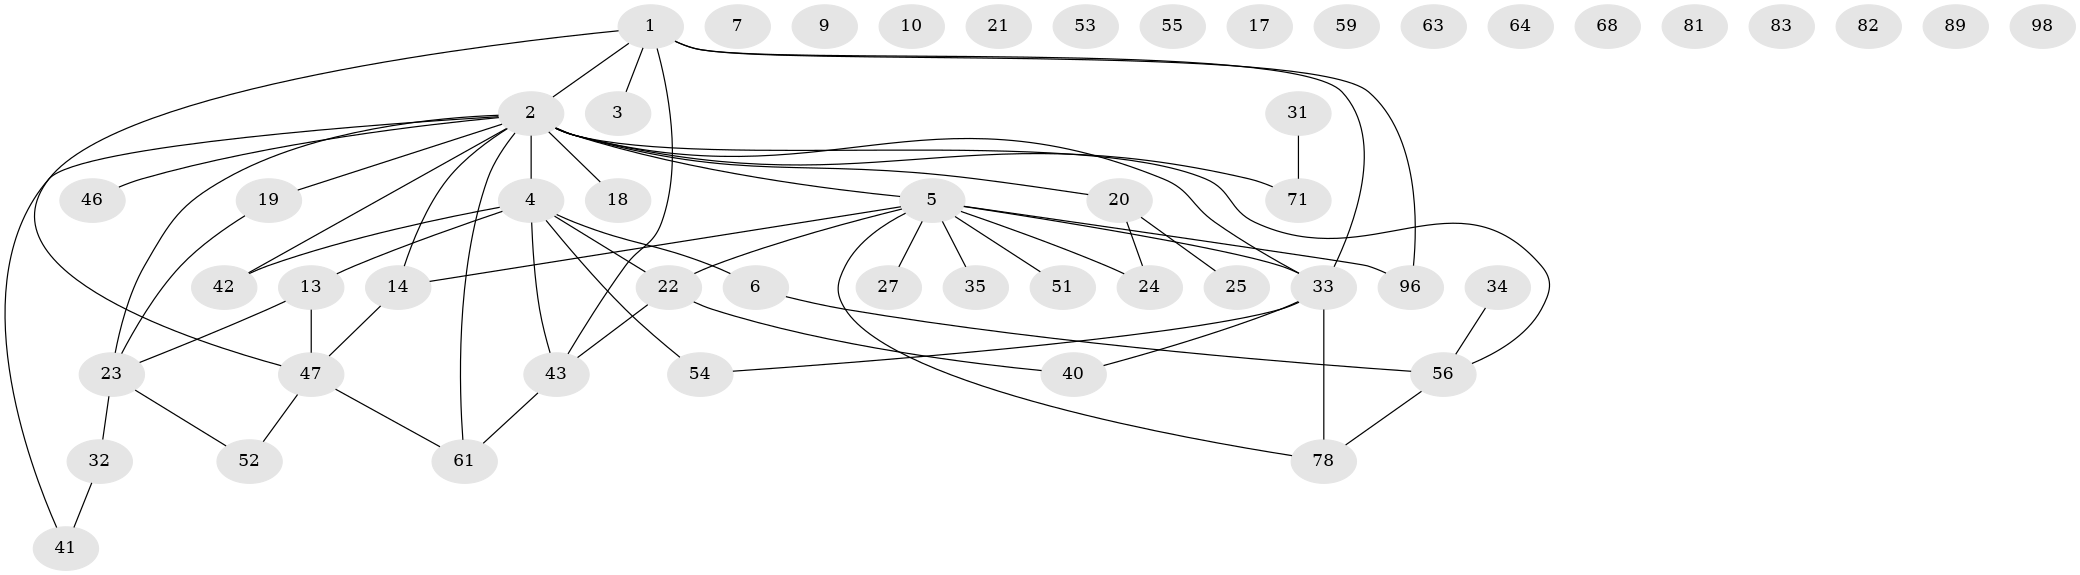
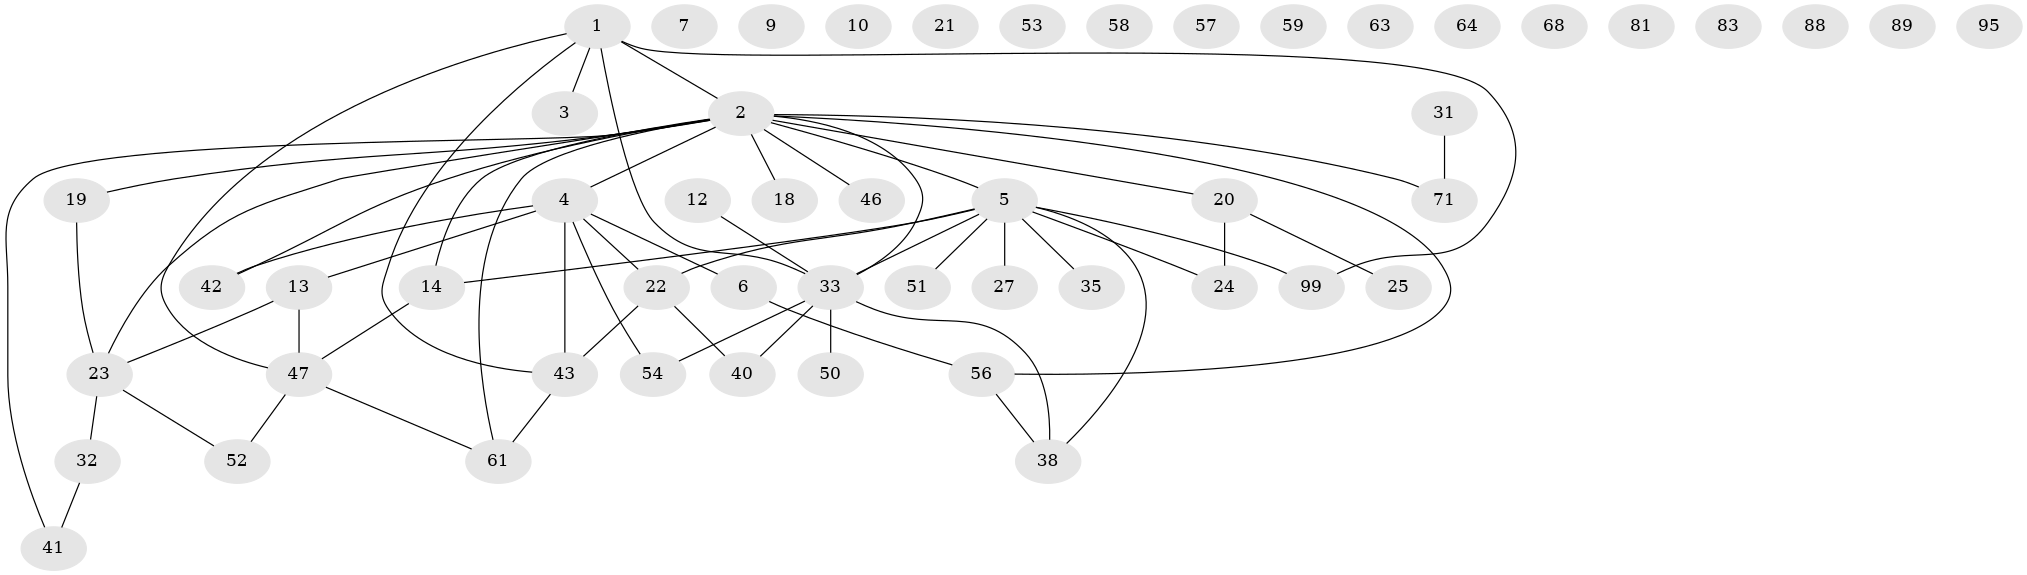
node "55": label "55" -> "58"
node "17": label "17" -> "57"
node "82": label "82" -> "88"
node "98": label "98" -> "95"
node "12": added
node "96": label "96" -> "99"
node "34": removed
node "50": added
node "78": label "78" -> "38"
